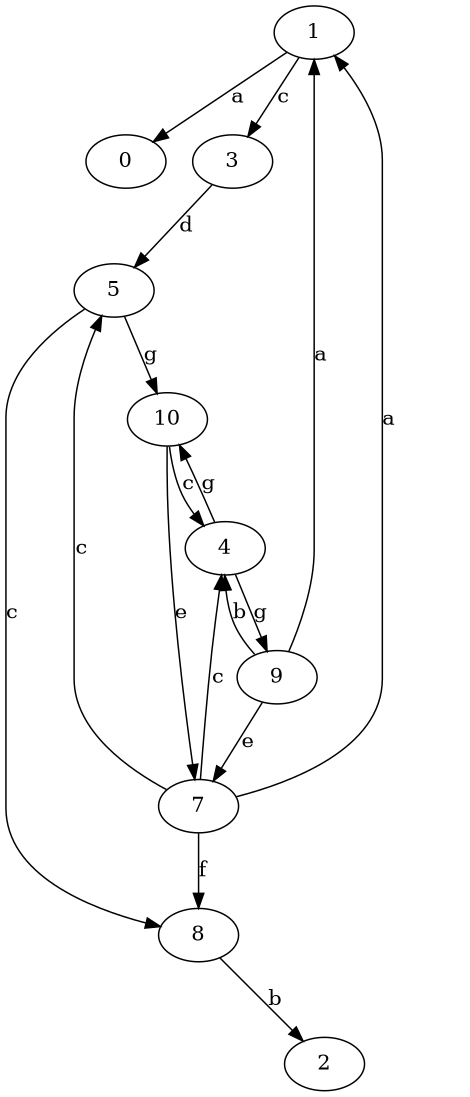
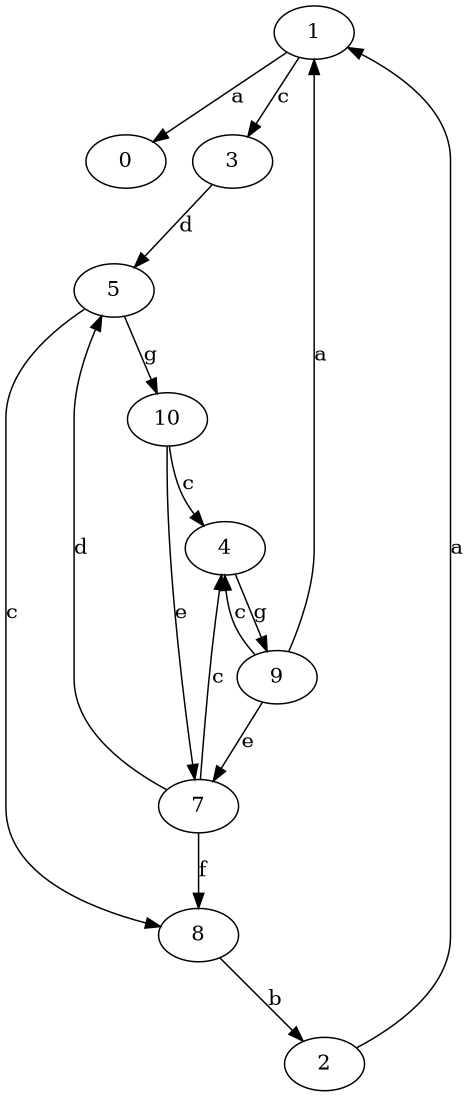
edge "7" -> "1": now "2" -> "1"
edge "4" -> "10": removed, label "g"
edge "7" -> "5": label "c" -> "d"
edge "9" -> "4": label "b" -> "c"
